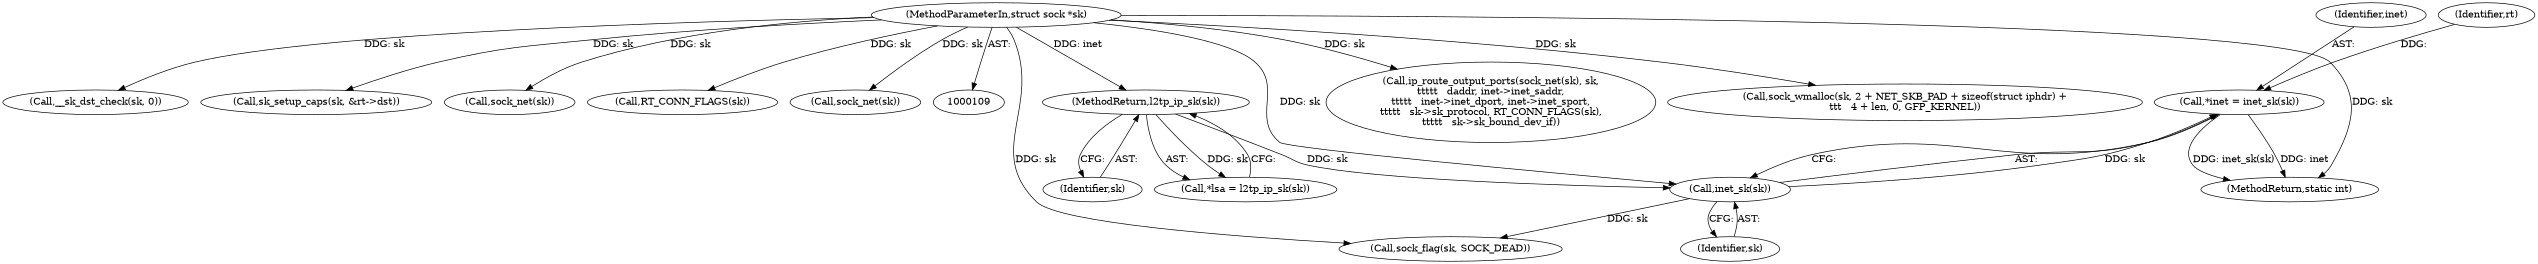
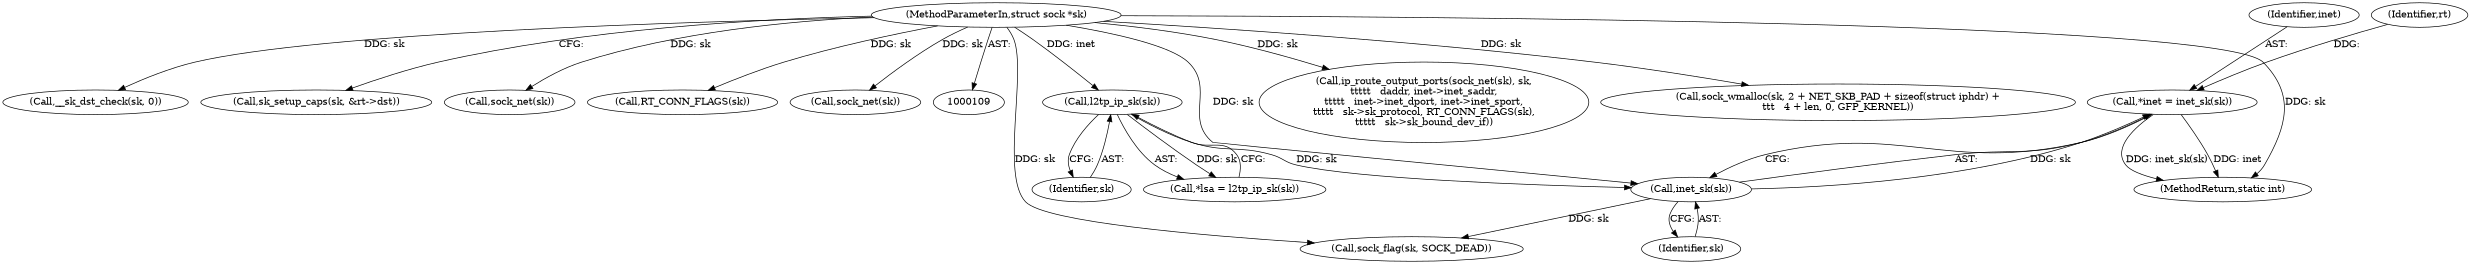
edge "(MethodParameterIn,struct sock *sk)" -> "(Call,sk_setup_caps(sk, &rt->dst))": label "DDG: sk" -> "CFG: "
node "(MethodReturn,l2tp_ip_sk(sk))": label "(MethodReturn,l2tp_ip_sk(sk))" -> "(Call,l2tp_ip_sk(sk))"
